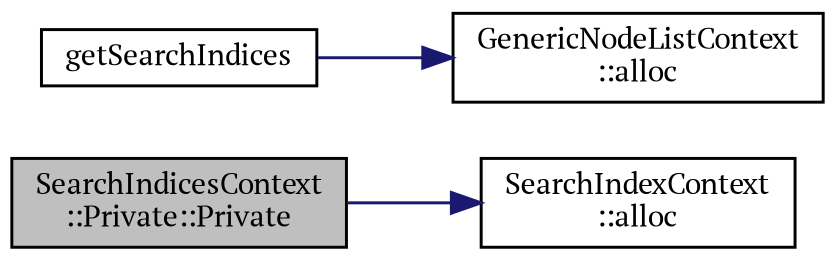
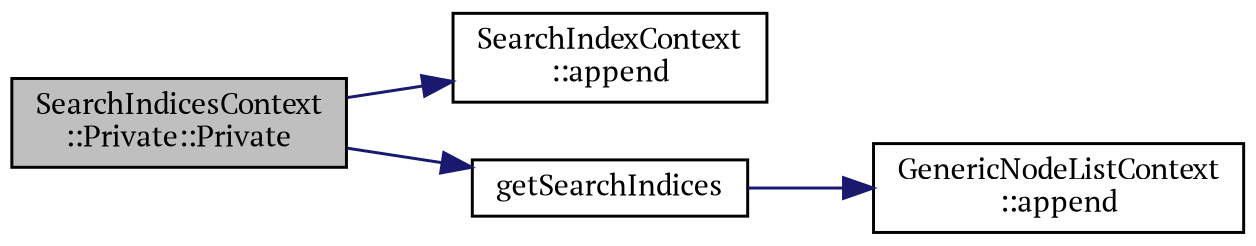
node "GenericNodeListContext ::alloc": label "GenericNodeListContext ::alloc" -> "GenericNodeListContext ::append"
edge "SearchIndicesContext ::Private::Private" -> "getSearchIndices": added
node "SearchIndexContext ::alloc": label "SearchIndexContext ::alloc" -> "SearchIndexContext ::append"
